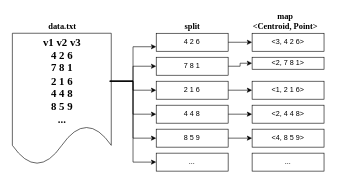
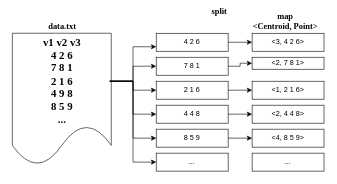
node "split": moved (192, 27) -> (219, 12)
node "v1 v2 v3 4 2 6 7 8 1 2 1 6 4 4 8 8 5 9 ...": label "v1 v2 v3 4 2 6 7 8 1 2 1 6 4 4 8 8 5 9 ..." -> "v1 v2 v3 4 2 6 7 8 1 2 1 6 4 9 8 8 5 9 ..."
